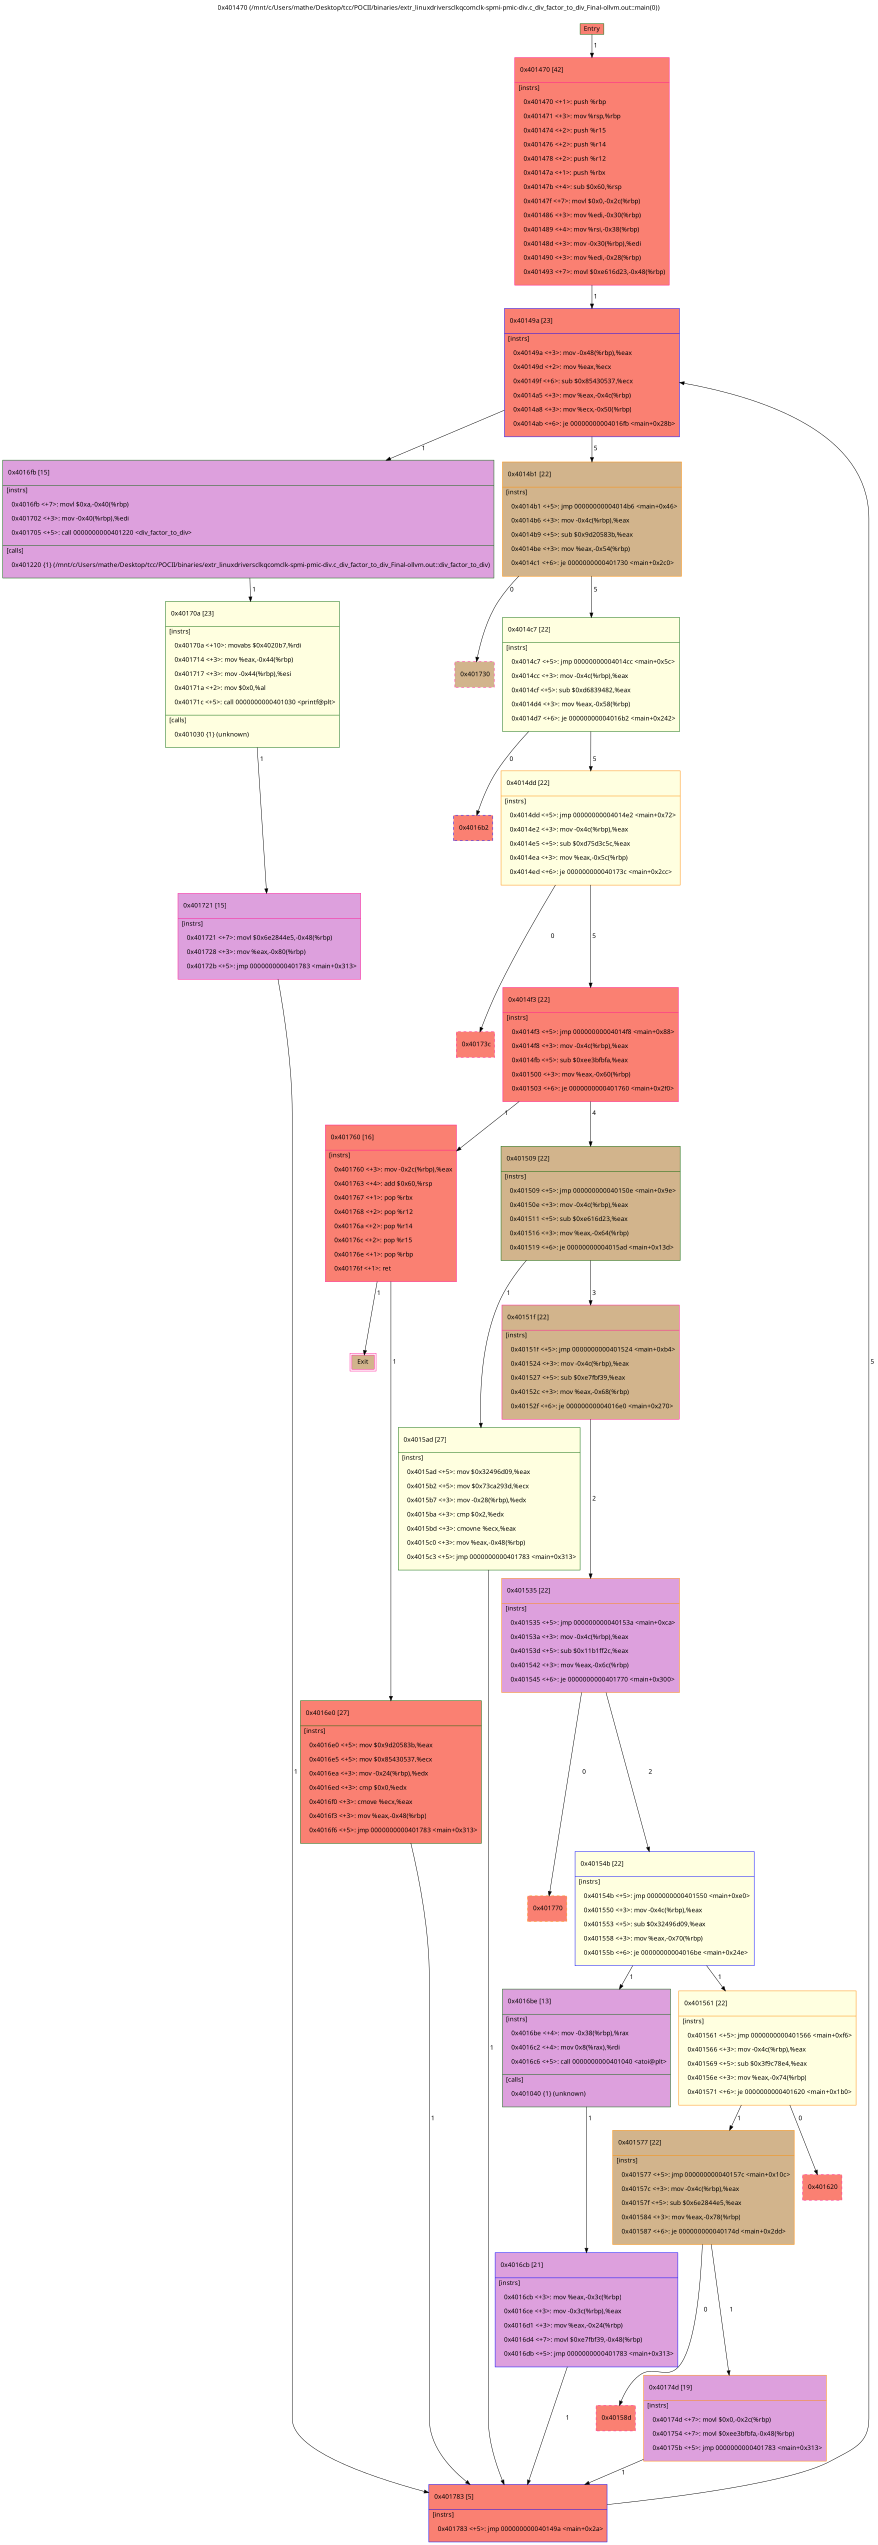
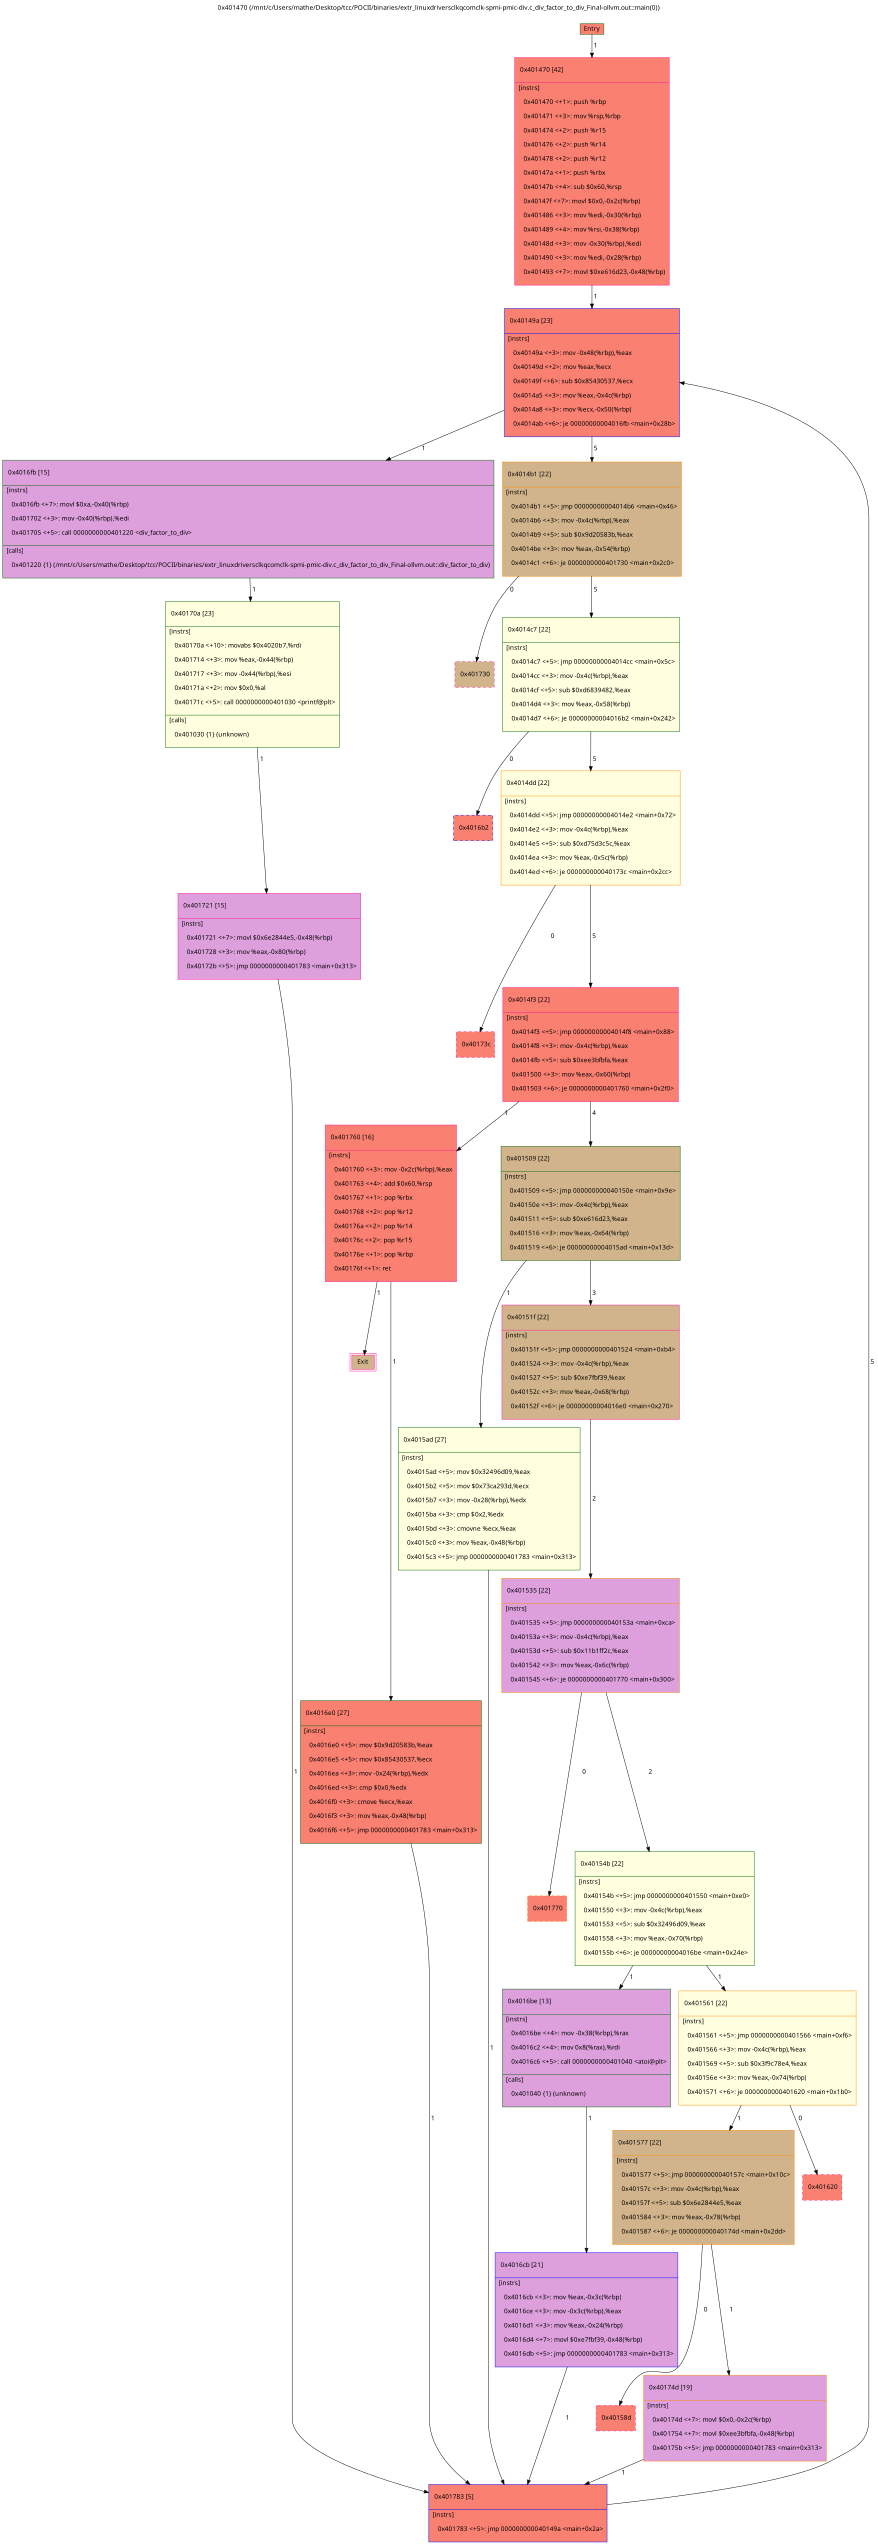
node "0x40154b [22]": color blue -> darkgreen
